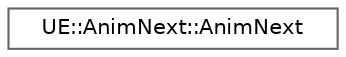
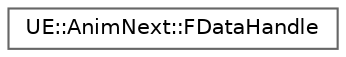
node "UE::AnimNext::AnimNext": label "UE::AnimNext::AnimNext" -> "UE::AnimNext::FDataHandle"
